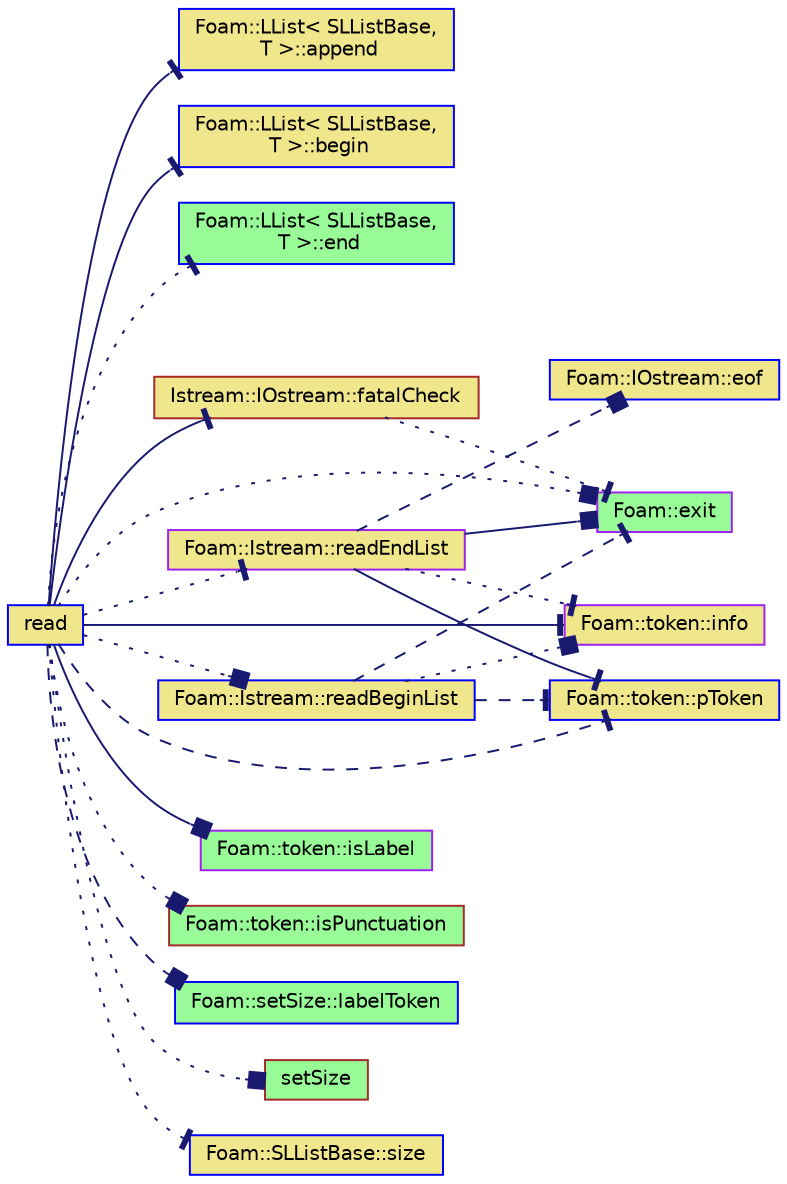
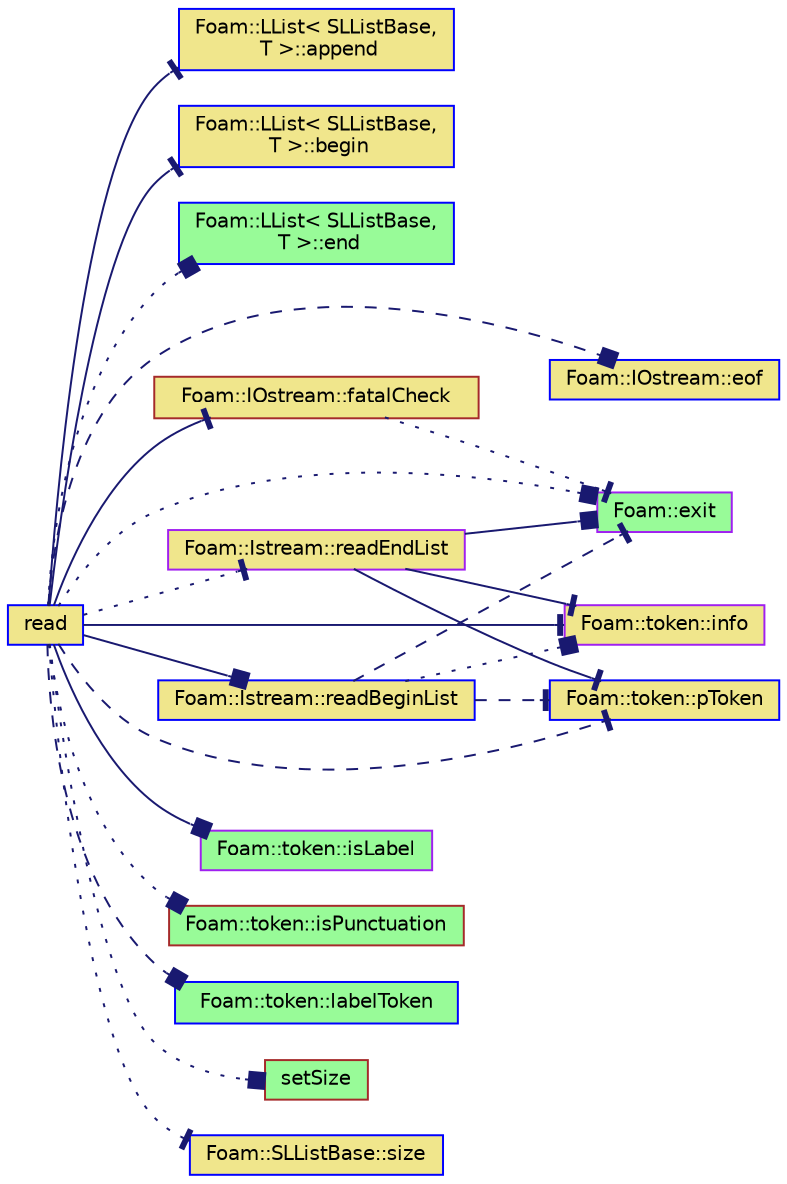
edge "read" -> "Foam::LList< SLListBase, T >::end": arrowhead tee -> box
node "Istream::IOstream::fatalCheck": label "Istream::IOstream::fatalCheck" -> "Foam::IOstream::fatalCheck"
edge "Foam::Istream::readEndList" -> "Foam::IOstream::eof": now "read" -> "Foam::IOstream::eof"
edge "Foam::Istream::readEndList" -> "Foam::token::info": style dotted -> solid
edge "read" -> "Foam::Istream::readBeginList": style dotted -> solid
node "Foam::setSize::labelToken": label "Foam::setSize::labelToken" -> "Foam::token::labelToken"
